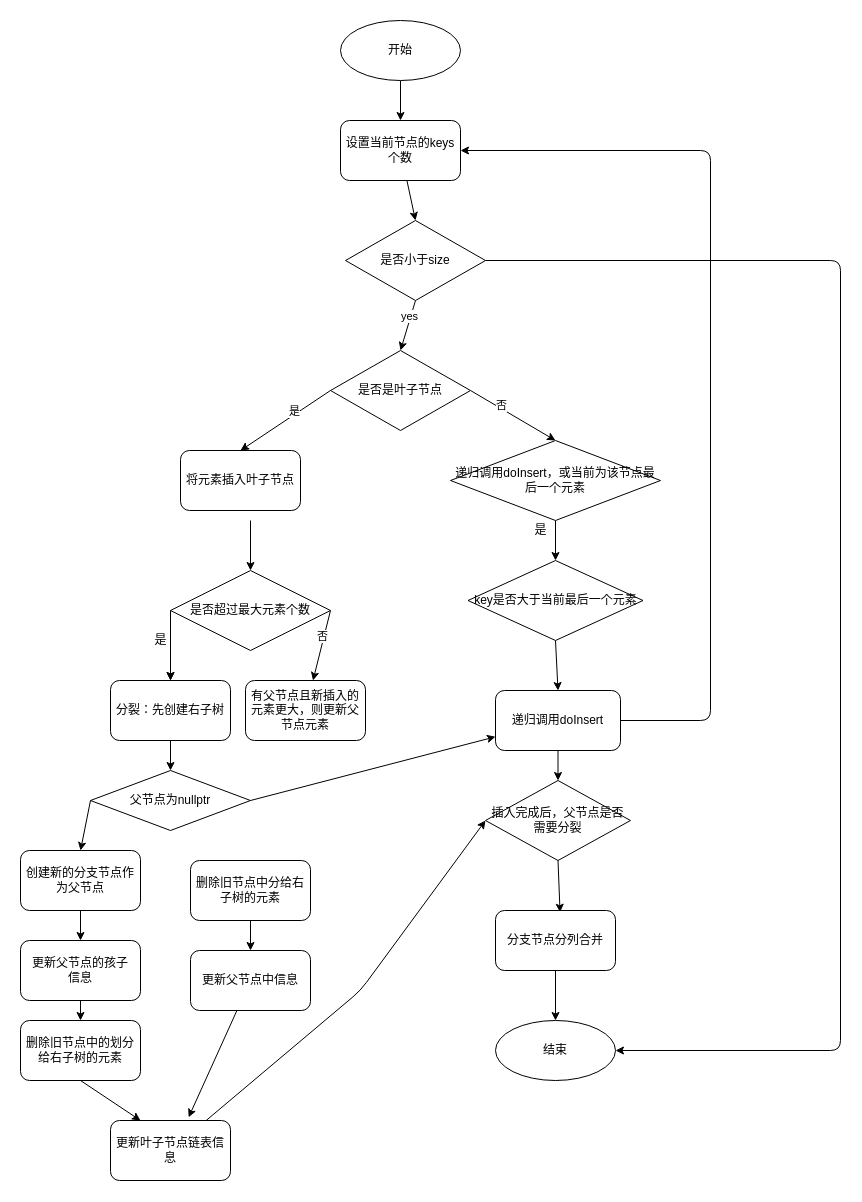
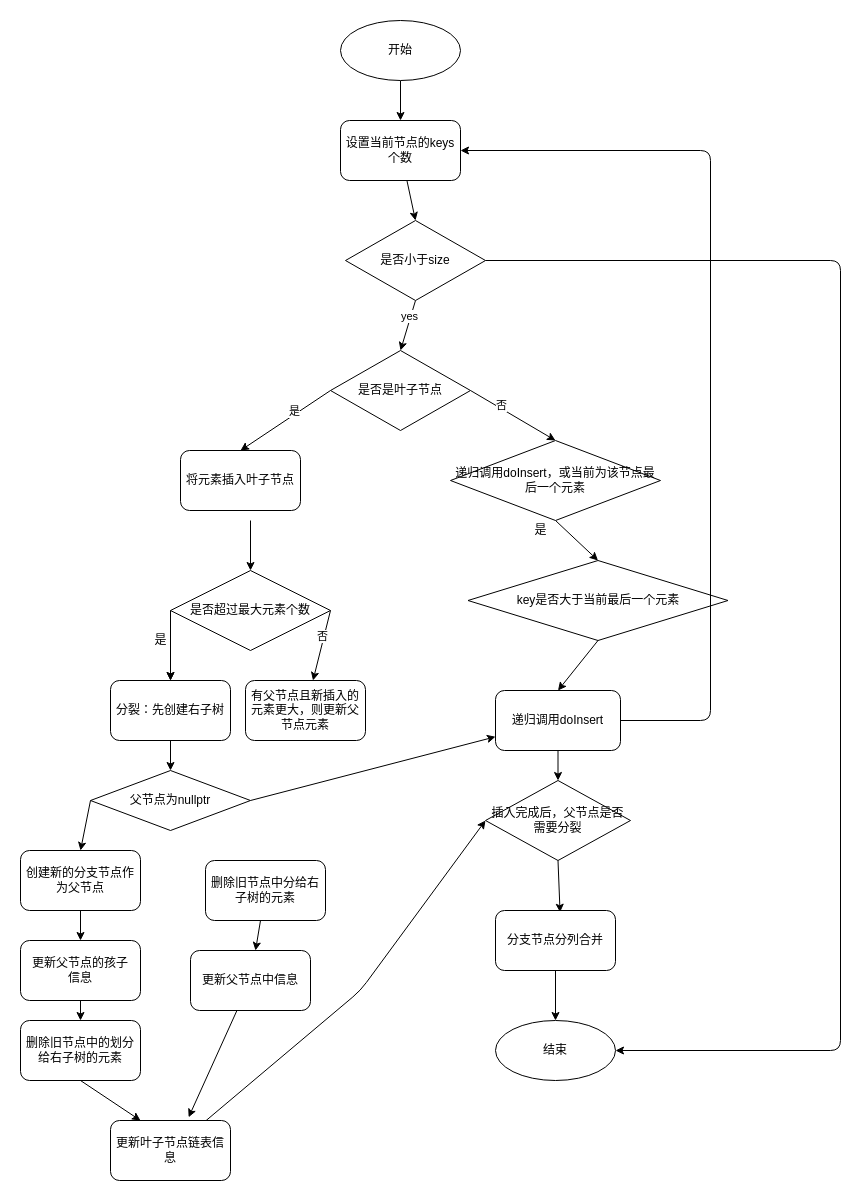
node "key是否大于当前最后一个元素": size 175x80 -> 260x80
node "删除旧节点中分给右子树的元素": moved (251, 891) -> (266, 891)
